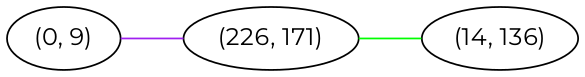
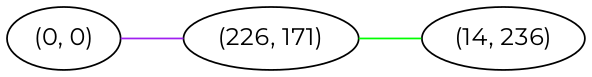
node "(0, 9)": label "(0, 9)" -> "(0, 0)"
node "(14, 136)": label "(14, 136)" -> "(14, 236)"
